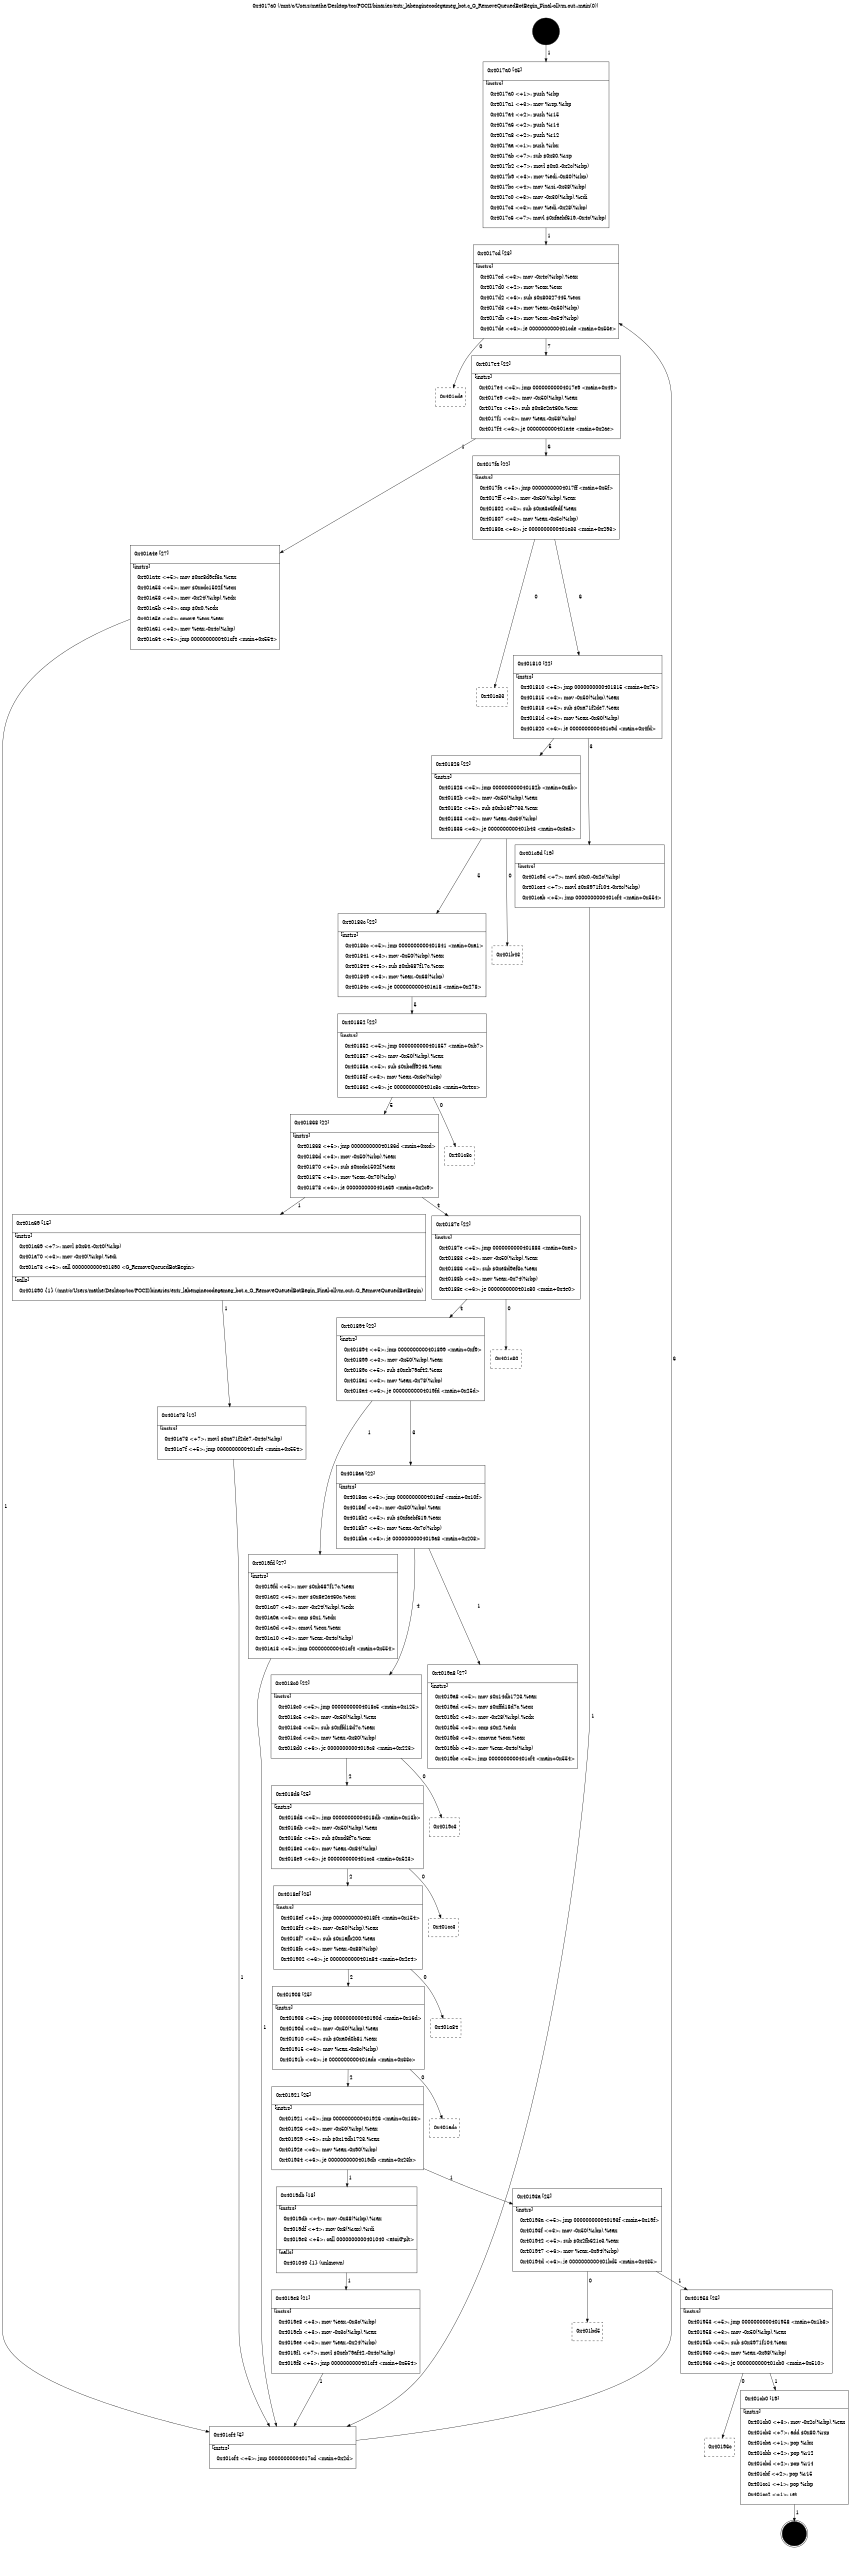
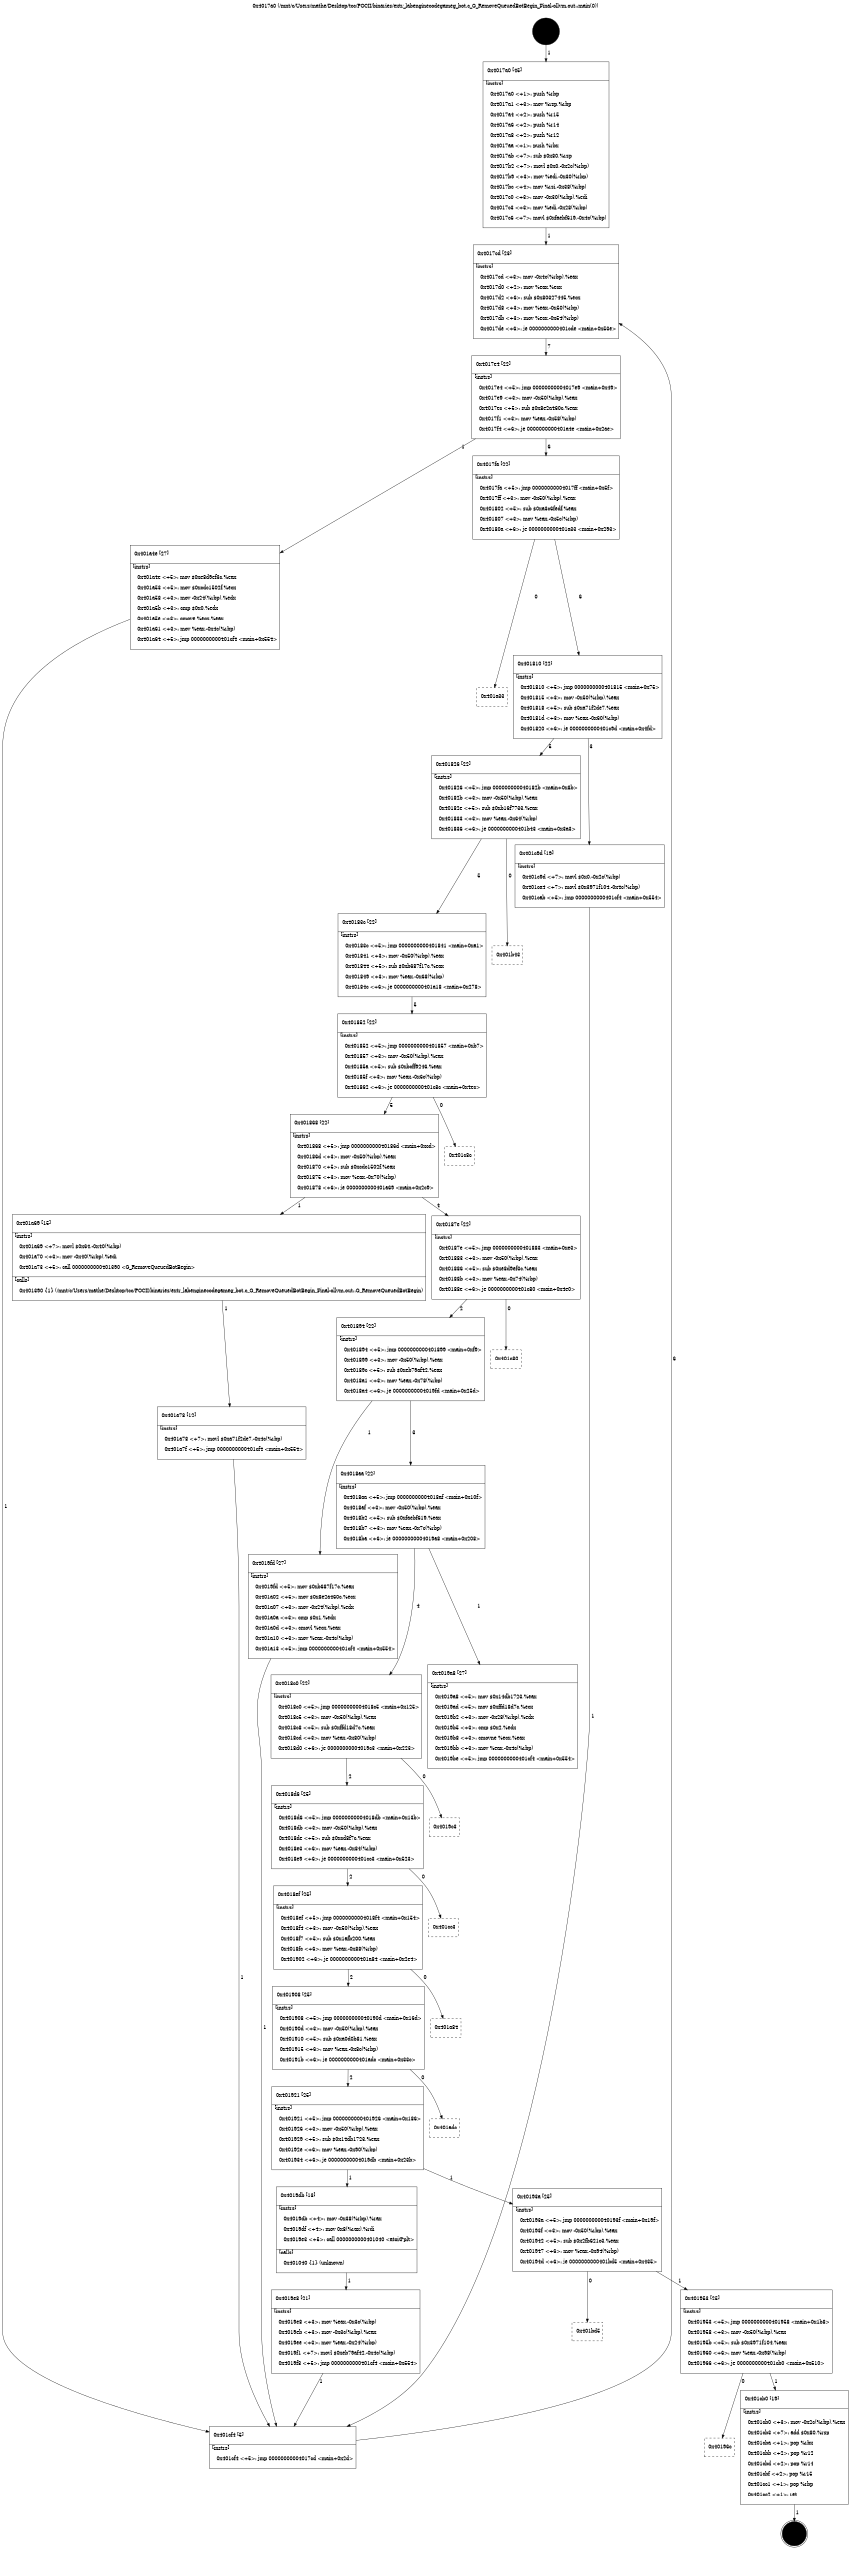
node "0x401cde": removed
edge "0x40187e [22]" -> "0x401894 [22]": label " 4" -> " 2"
